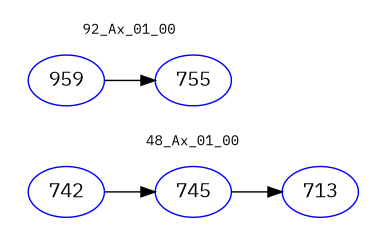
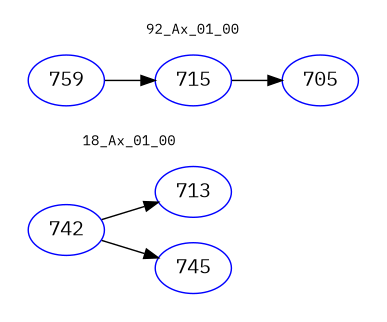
node "959": label "959" -> "759"
node "755": label "755" -> "715"
node "705": added
cluster "48_Ax_01_00": label "48_Ax_01_00" -> "18_Ax_01_00"
edge "745" -> "713": now "742" -> "713"
